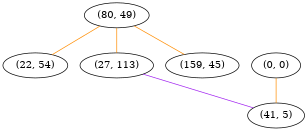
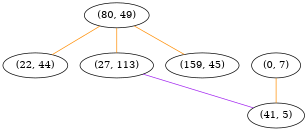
node "(22, 54)": label "(22, 54)" -> "(22, 44)"
node "(0, 0)": label "(0, 0)" -> "(0, 7)"
